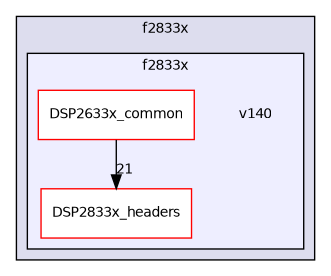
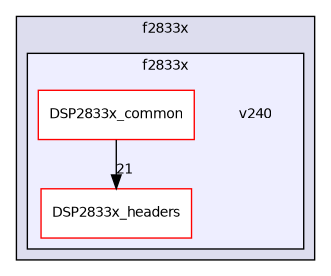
node "DSP2633x_common": label "DSP2633x_common" -> "DSP2833x_common"
node "v140": label "v140" -> "v240"
